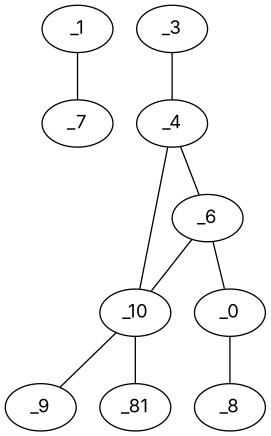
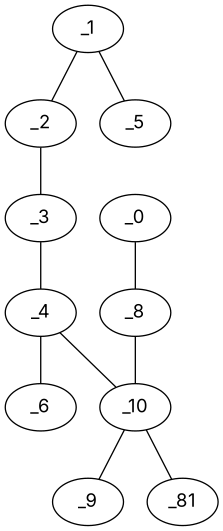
node "_2": added
node "_7": label "_7" -> "_5"
edge "_6" -- "_10": now "_8" -- "_10"
edge "_6" -- "_0": removed
